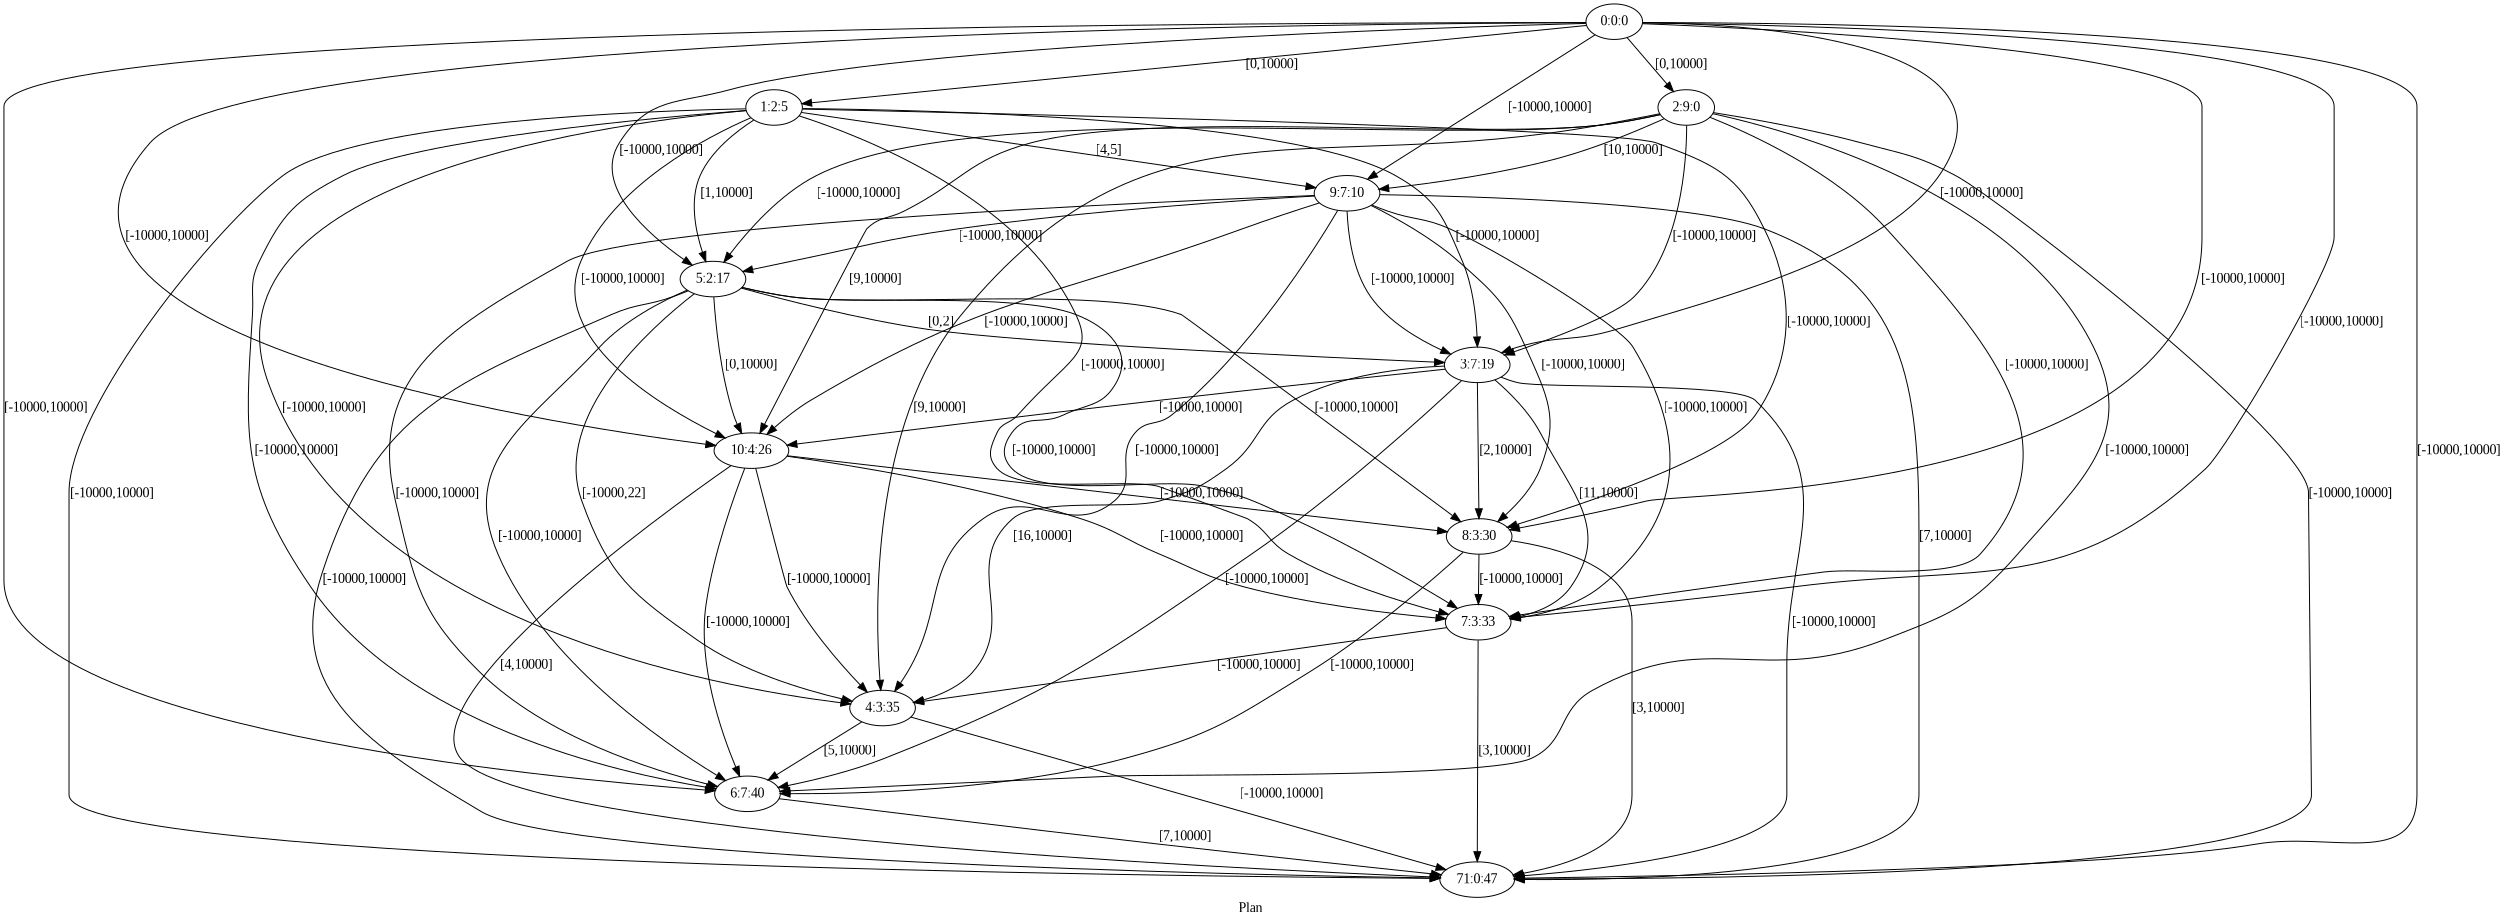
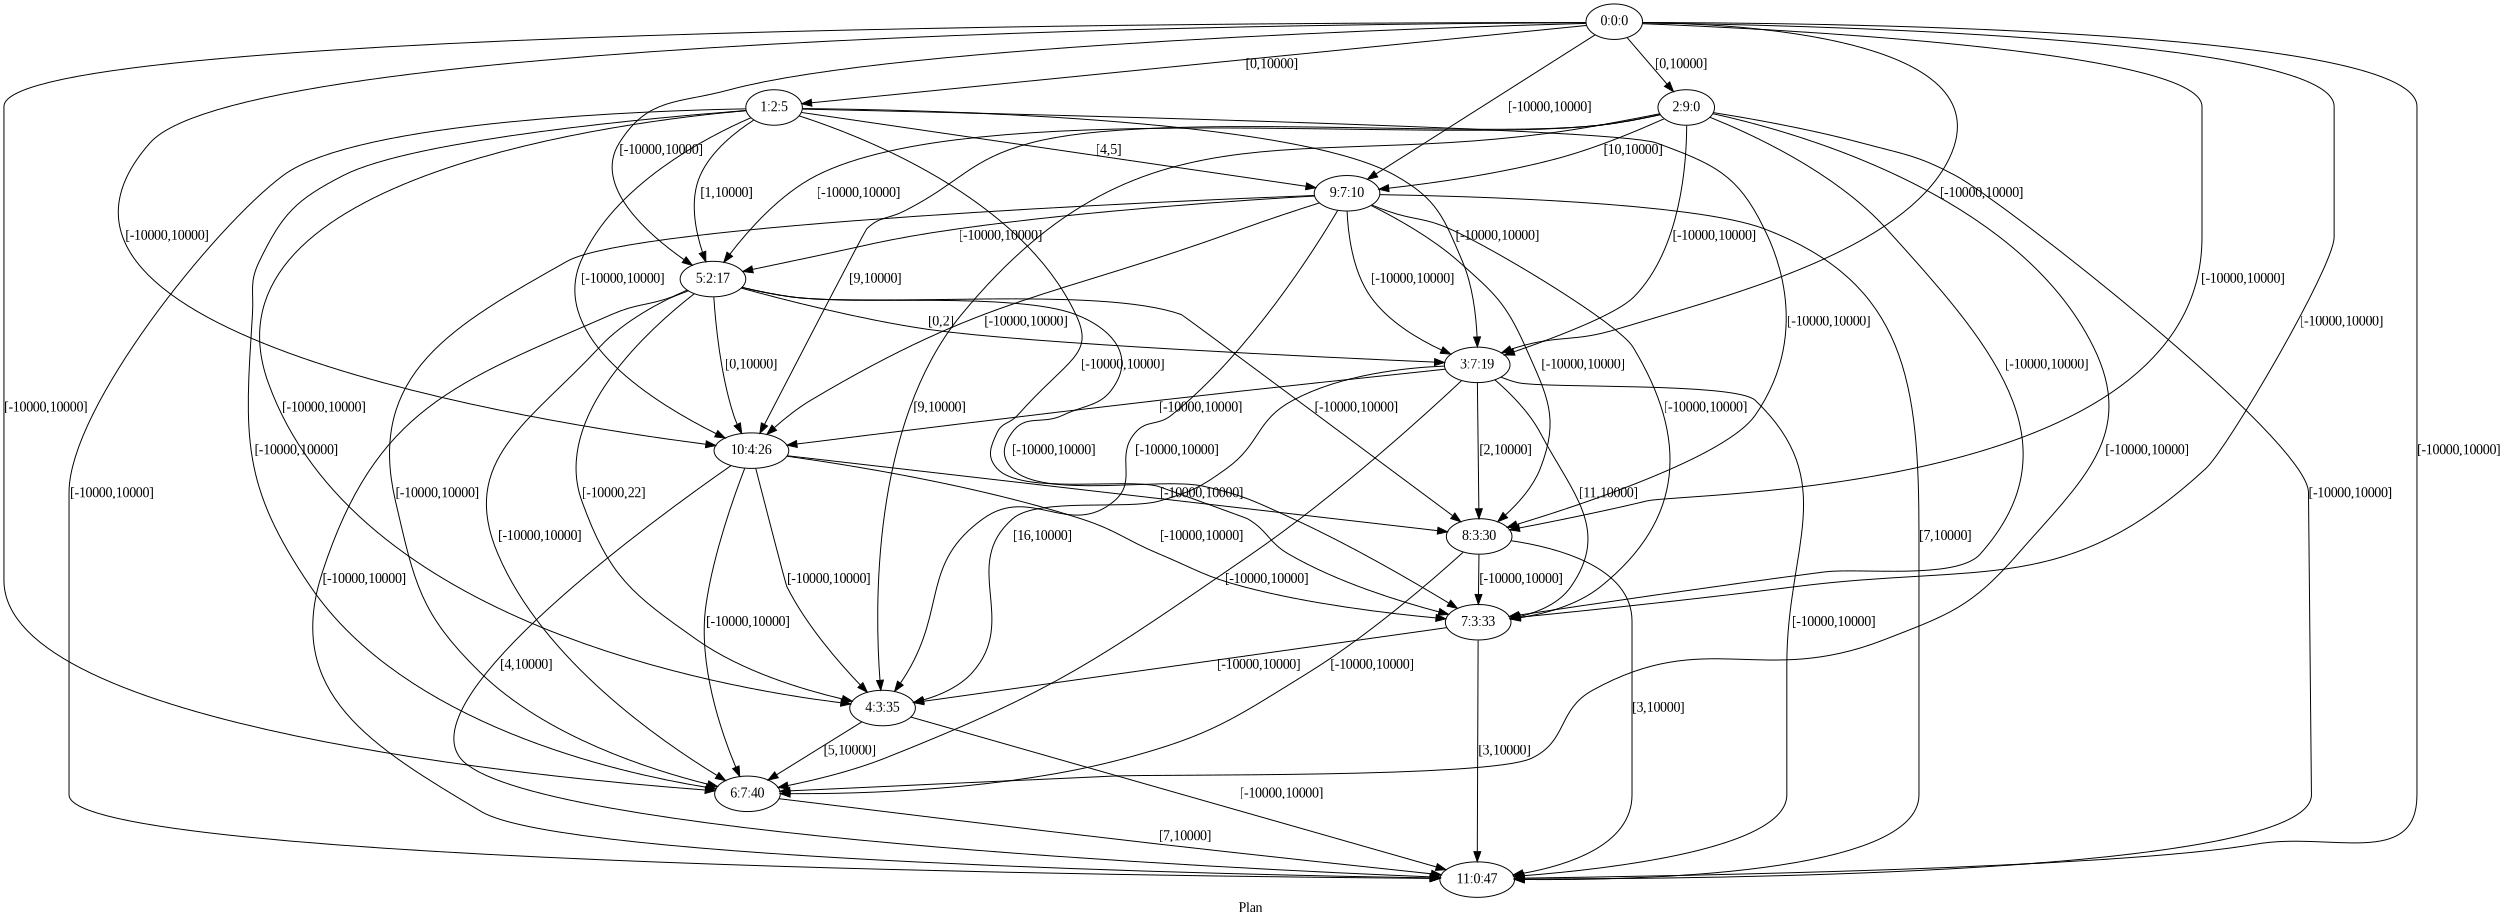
node "71:0:47": label "71:0:47" -> "11:0:47"
